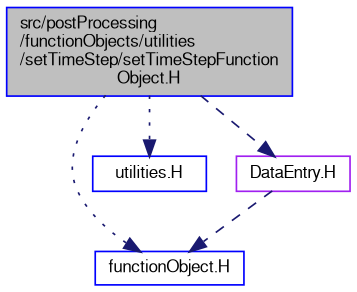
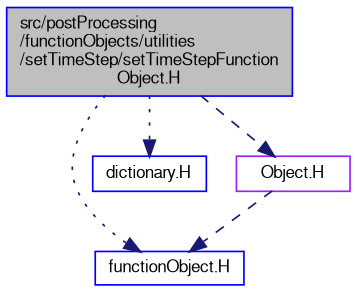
node "utilities.H": label "utilities.H" -> "dictionary.H"
node "DataEntry.H": label "DataEntry.H" -> "Object.H"
